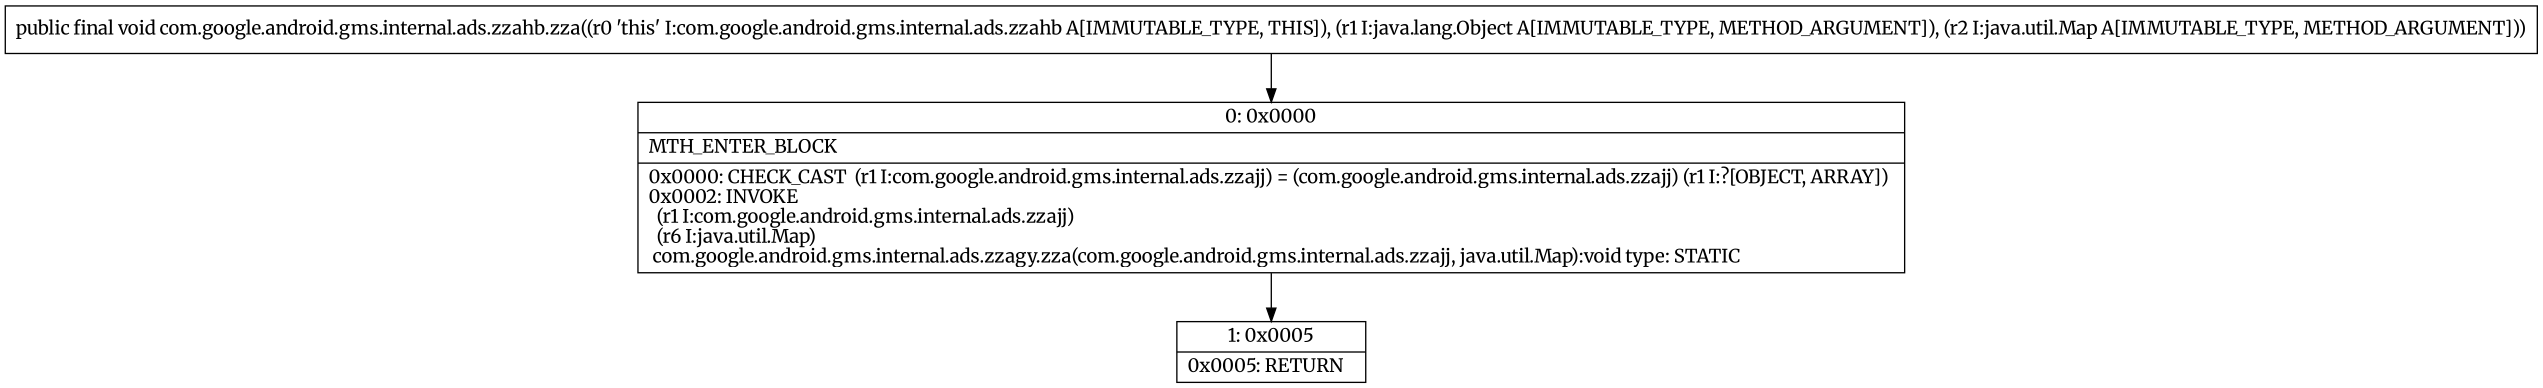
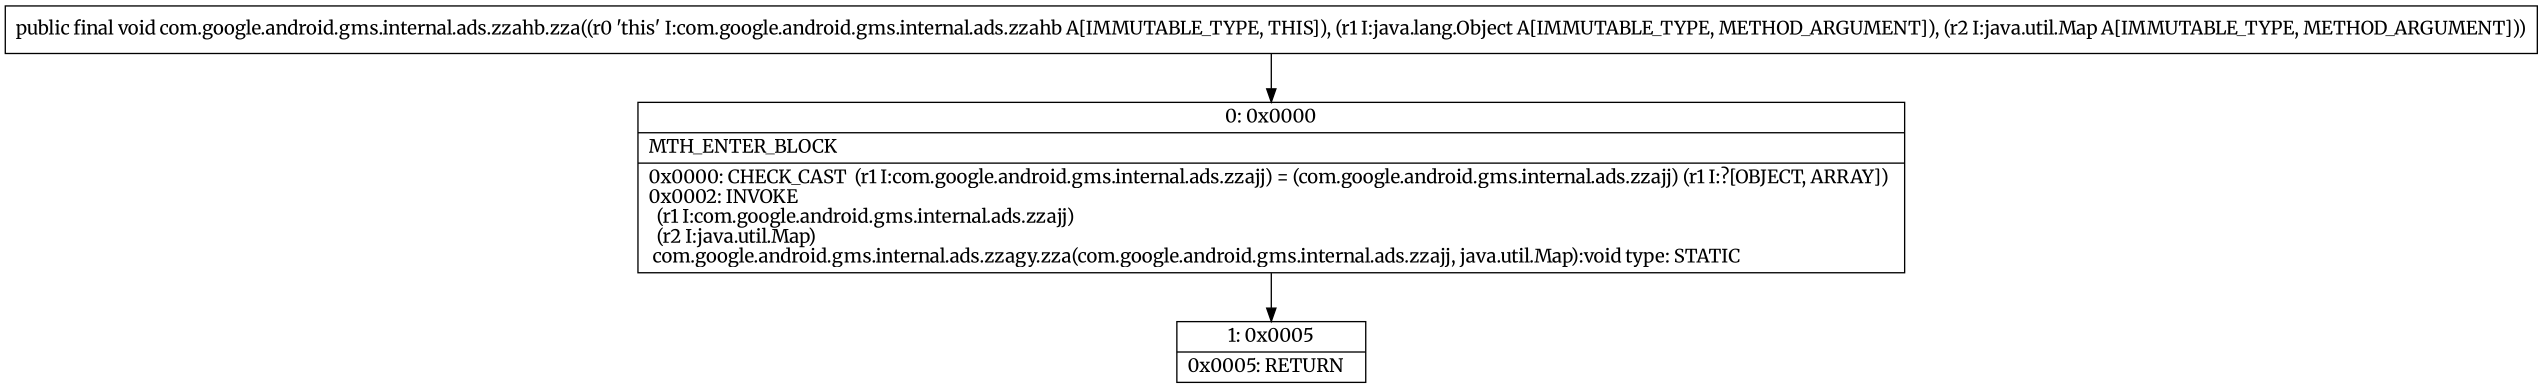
node "0: 0x0000": text "(r6 I:java.util.Map)" -> "(r2 I:java.util.Map)"
